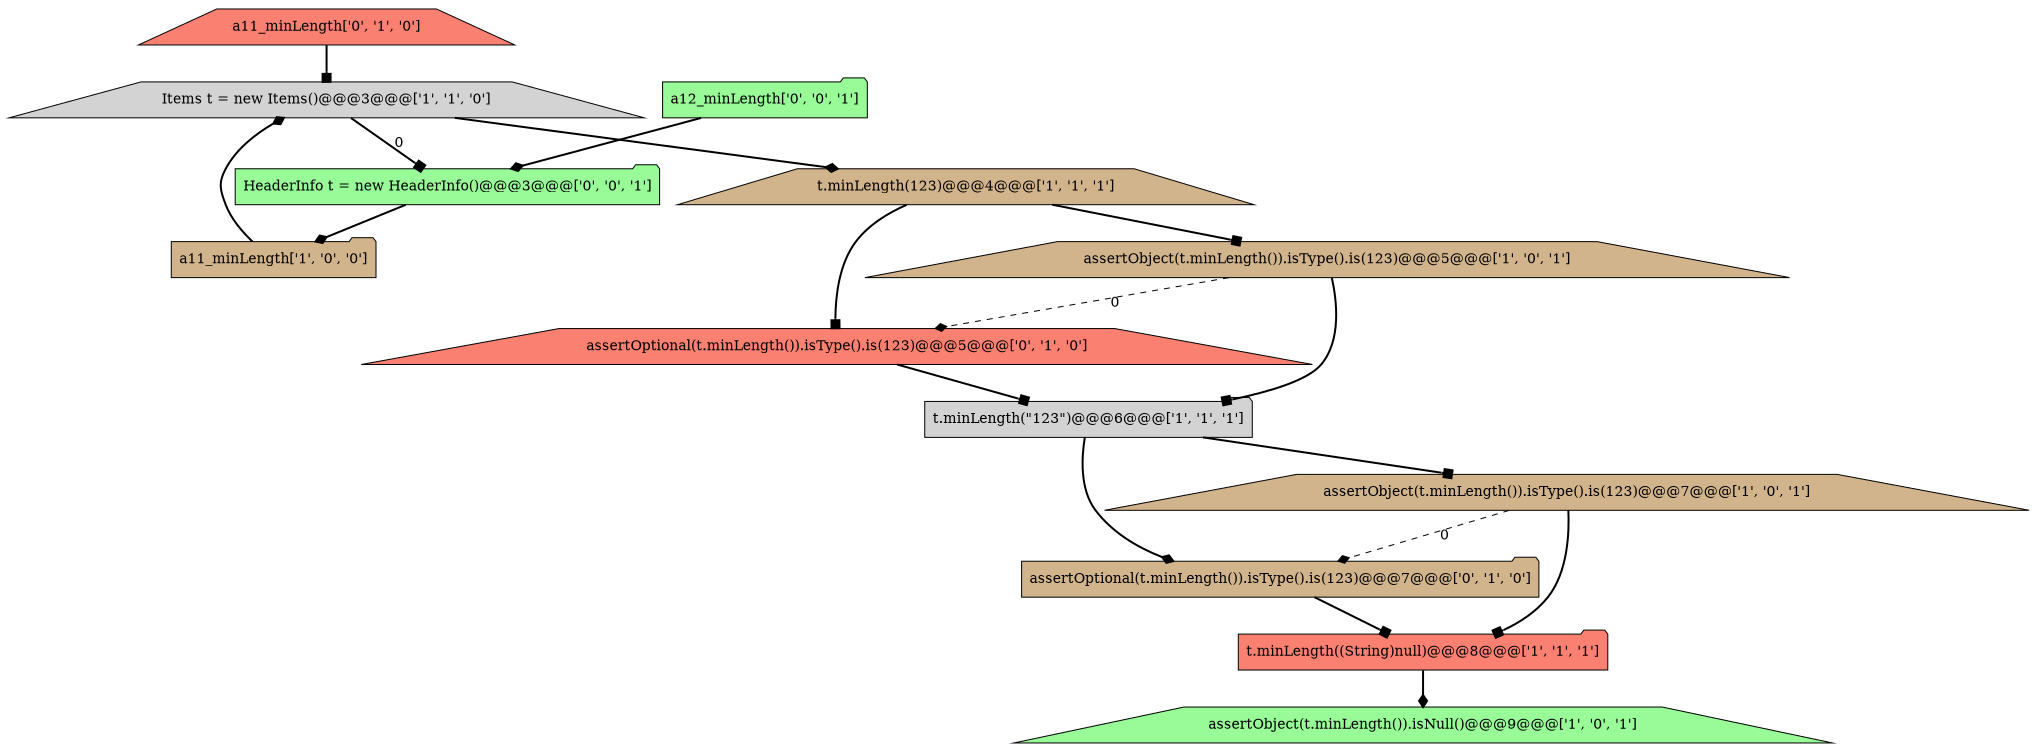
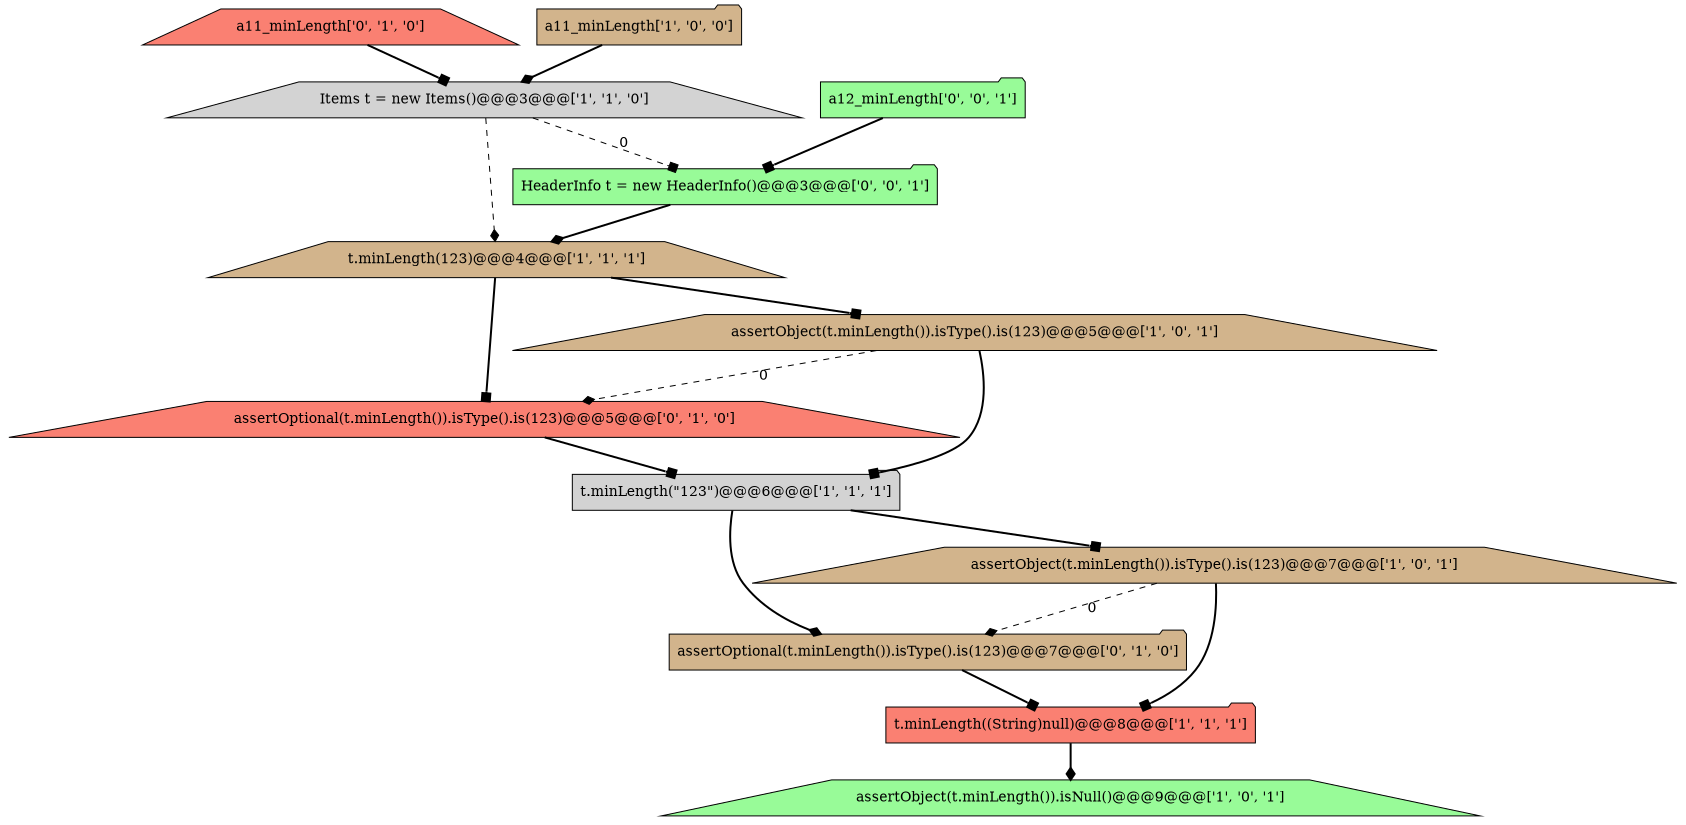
edge "Items t = new Items()@@@3@@@['1', '1', '0']" -> "HeaderInfo t = new HeaderInfo()@@@3@@@['0', '0', '1']": style bold -> dashed
edge "Items t = new Items()@@@3@@@['1', '1', '0']" -> "t.minLength(123)@@@4@@@['1', '1', '1']": style bold -> dashed
edge "a12_minLength['0', '0', '1']" -> "HeaderInfo t = new HeaderInfo()@@@3@@@['0', '0', '1']": arrowhead diamond -> box
edge "HeaderInfo t = new HeaderInfo()@@@3@@@['0', '0', '1']" -> "a11_minLength['1', '0', '0']": now "HeaderInfo t = new HeaderInfo()@@@3@@@['0', '0', '1']" -> "t.minLength(123)@@@4@@@['1', '1', '1']"
